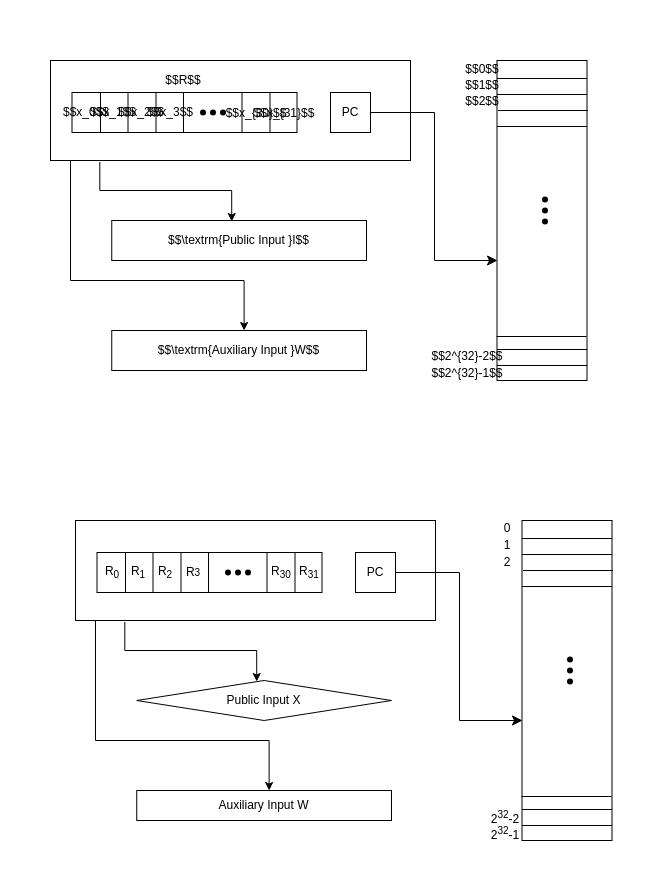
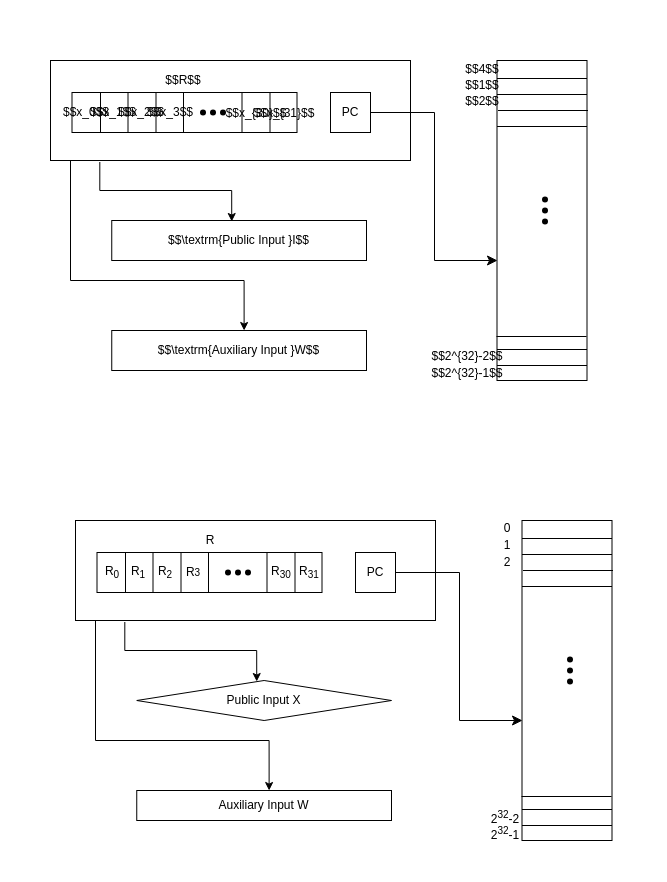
node "$$0$$": label "$$0$$" -> "$$4$$"
node "R": added
